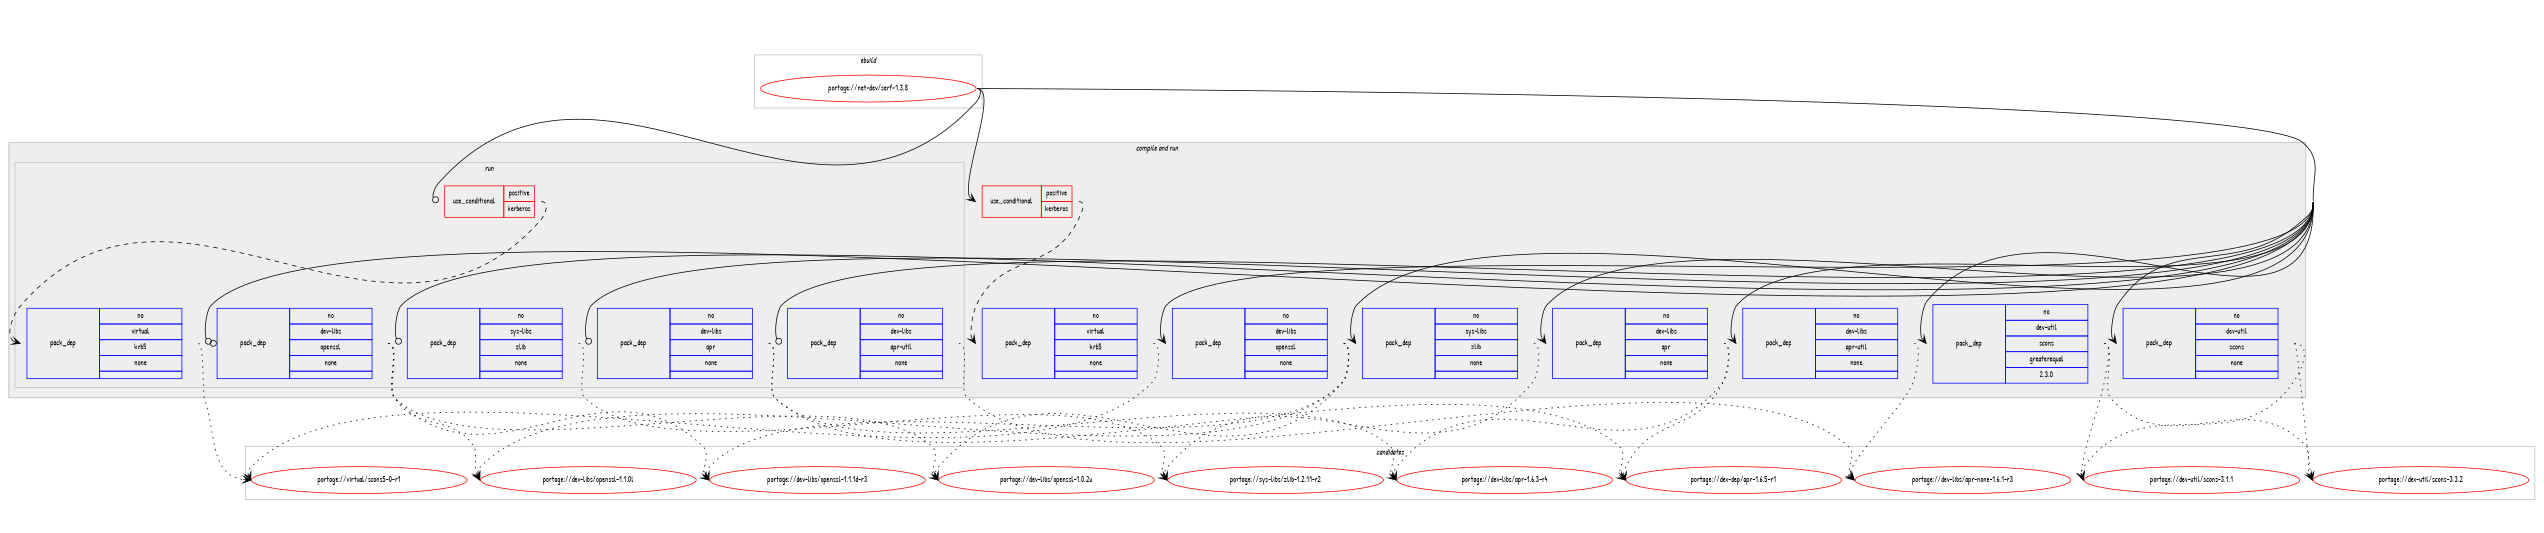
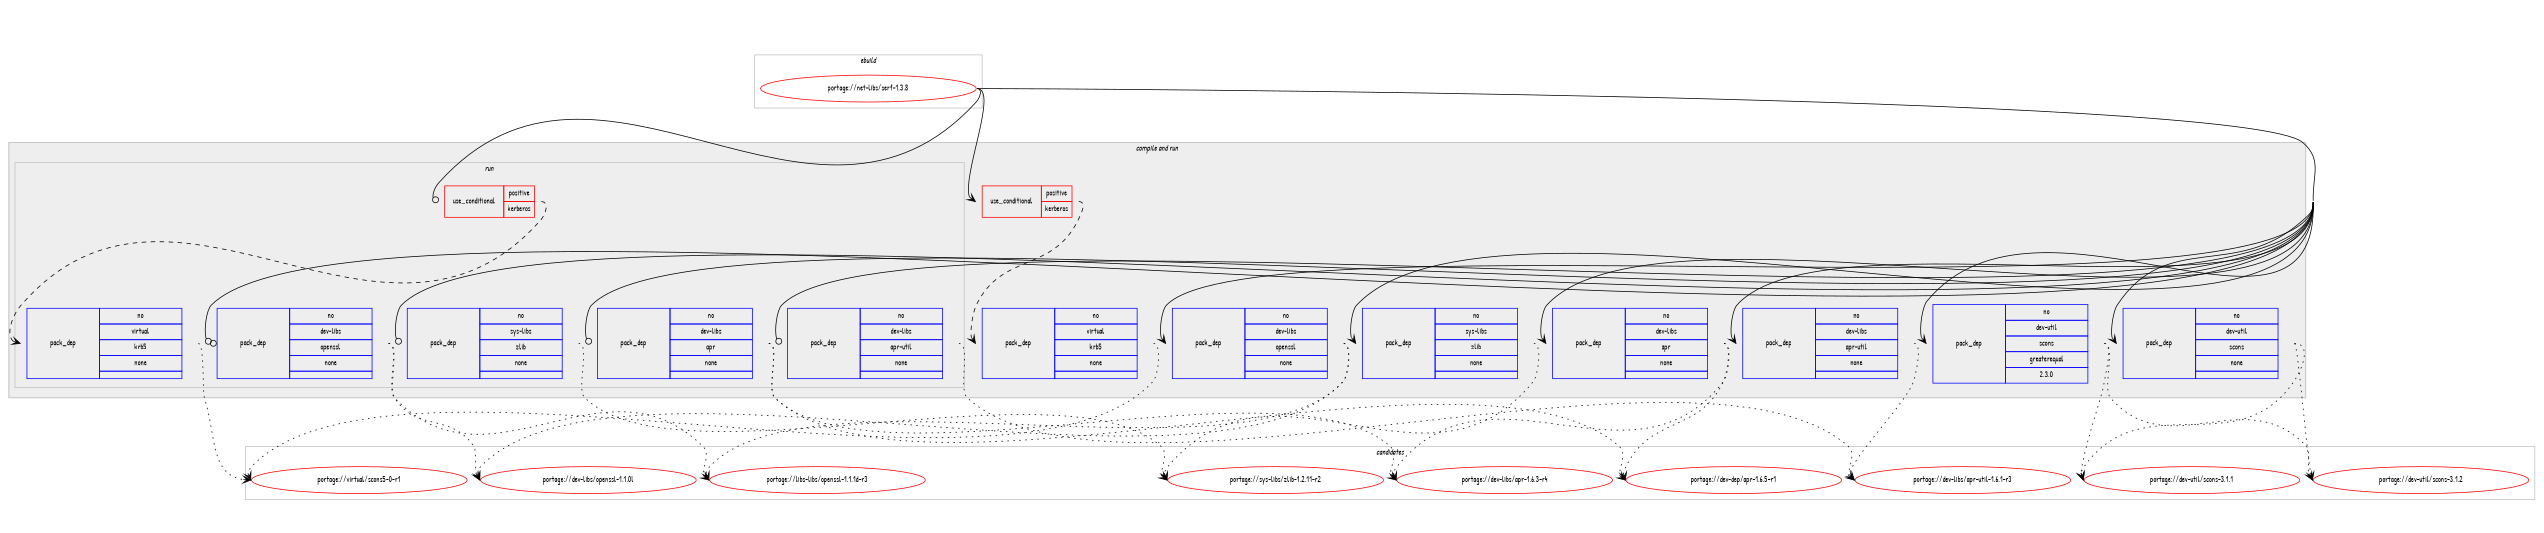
node "portage://net-dev/serf-1.3.8": label "portage://net-dev/serf-1.3.8" -> "portage://net-libs/serf-1.3.8"
node "portage://dev-libs/openssl-1.1.1d-r3": label "portage://dev-libs/openssl-1.1.1d-r3" -> "portage://libs-libs/openssl-1.1.1d-r3"
node "portage://dev-libs/openssl-1.0.2u": removed
node "portage://dev-libs/apr-none-1.6.1-r3": label "portage://dev-libs/apr-none-1.6.1-r3" -> "portage://dev-libs/apr-util-1.6.1-r3"
node "portage://dev-util/scons-3.3.2": label "portage://dev-util/scons-3.3.2" -> "portage://dev-util/scons-3.1.2"
